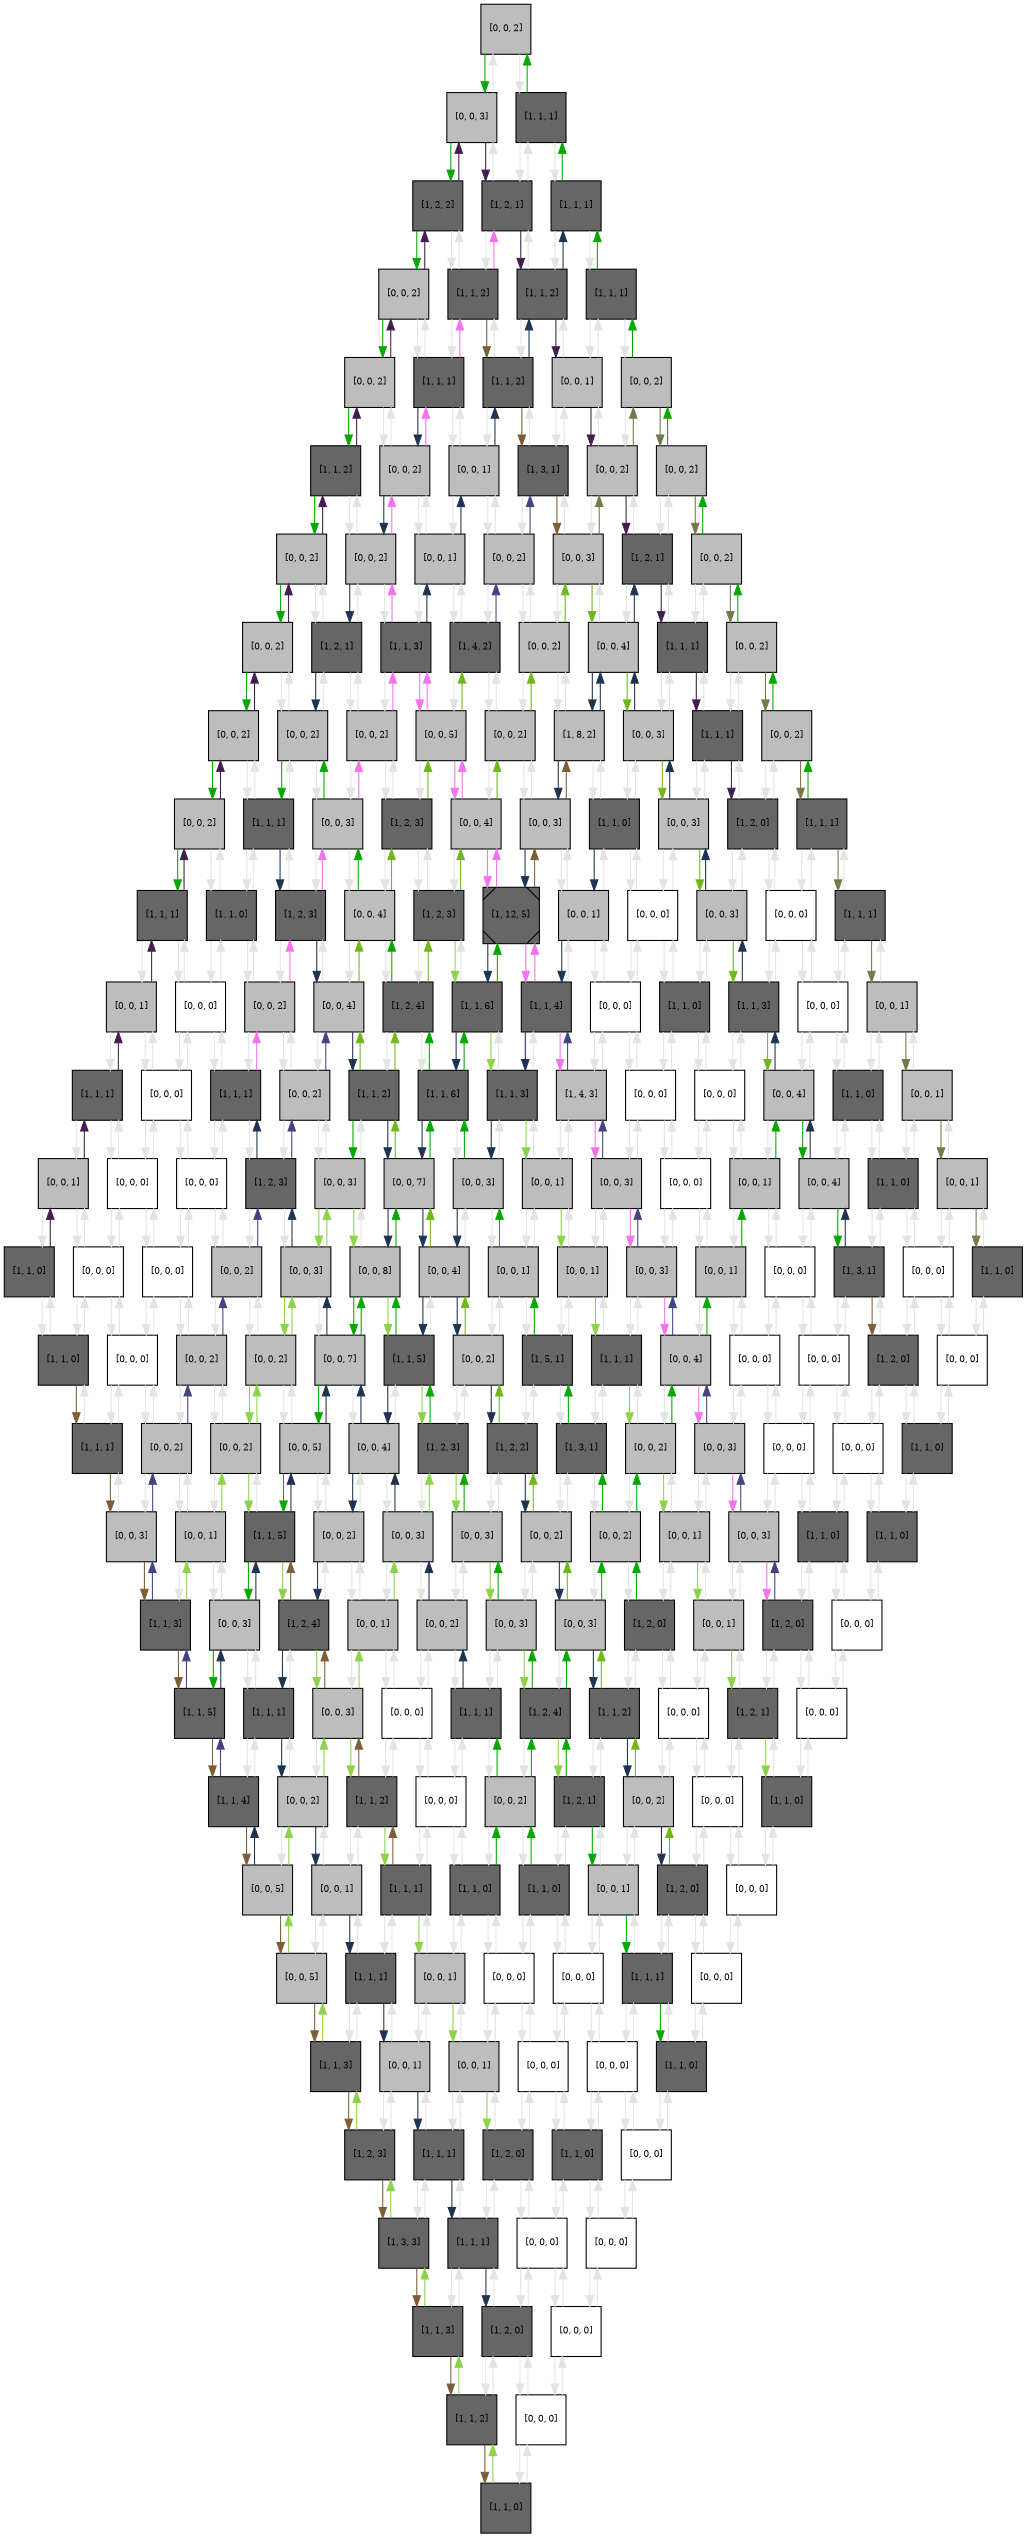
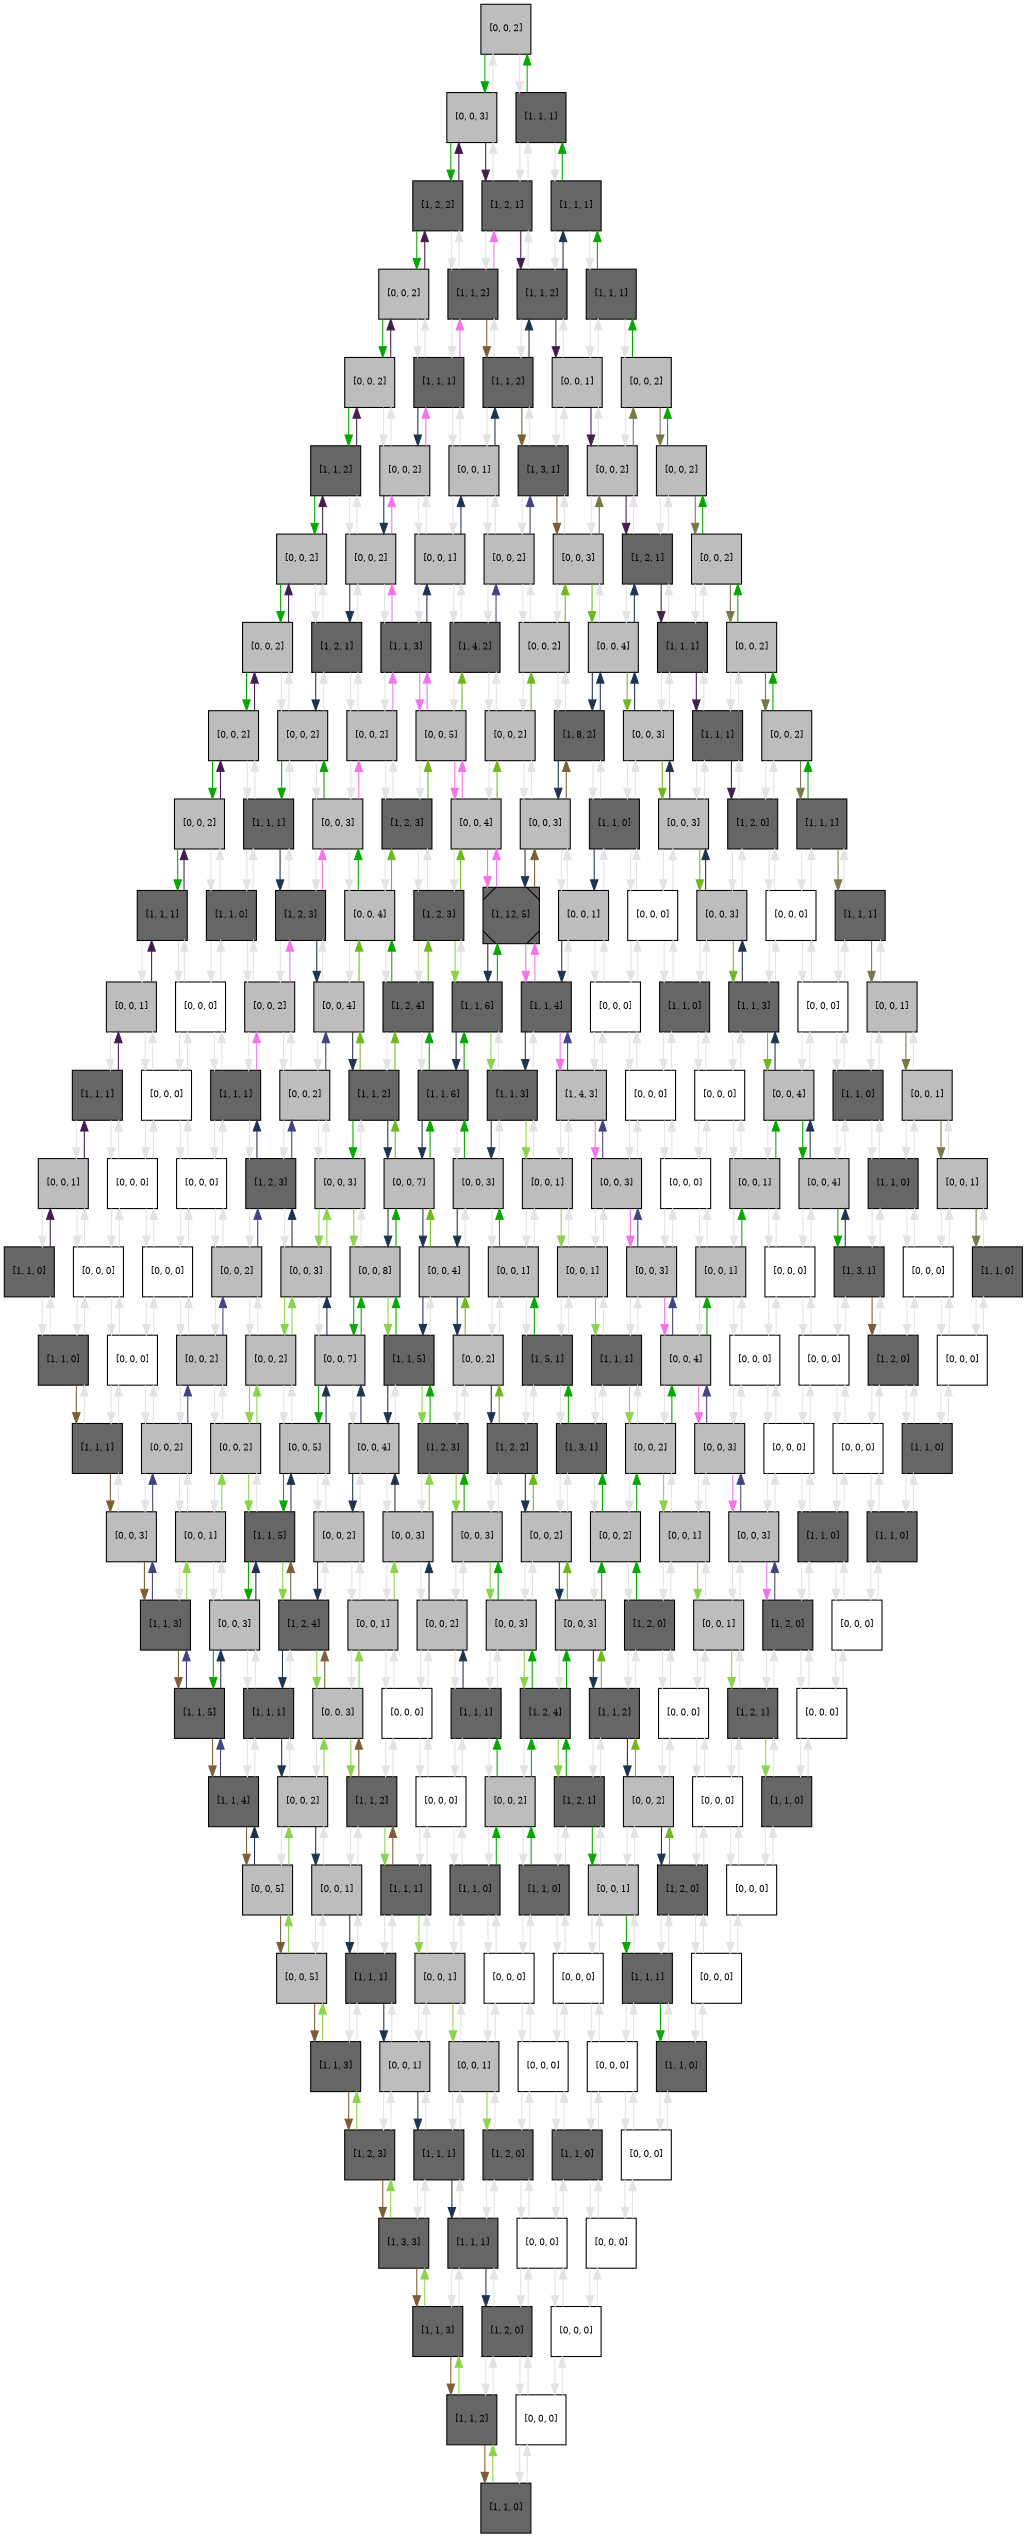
node "[1, 8, 2]": fillcolor #bdbdbd -> #666666
